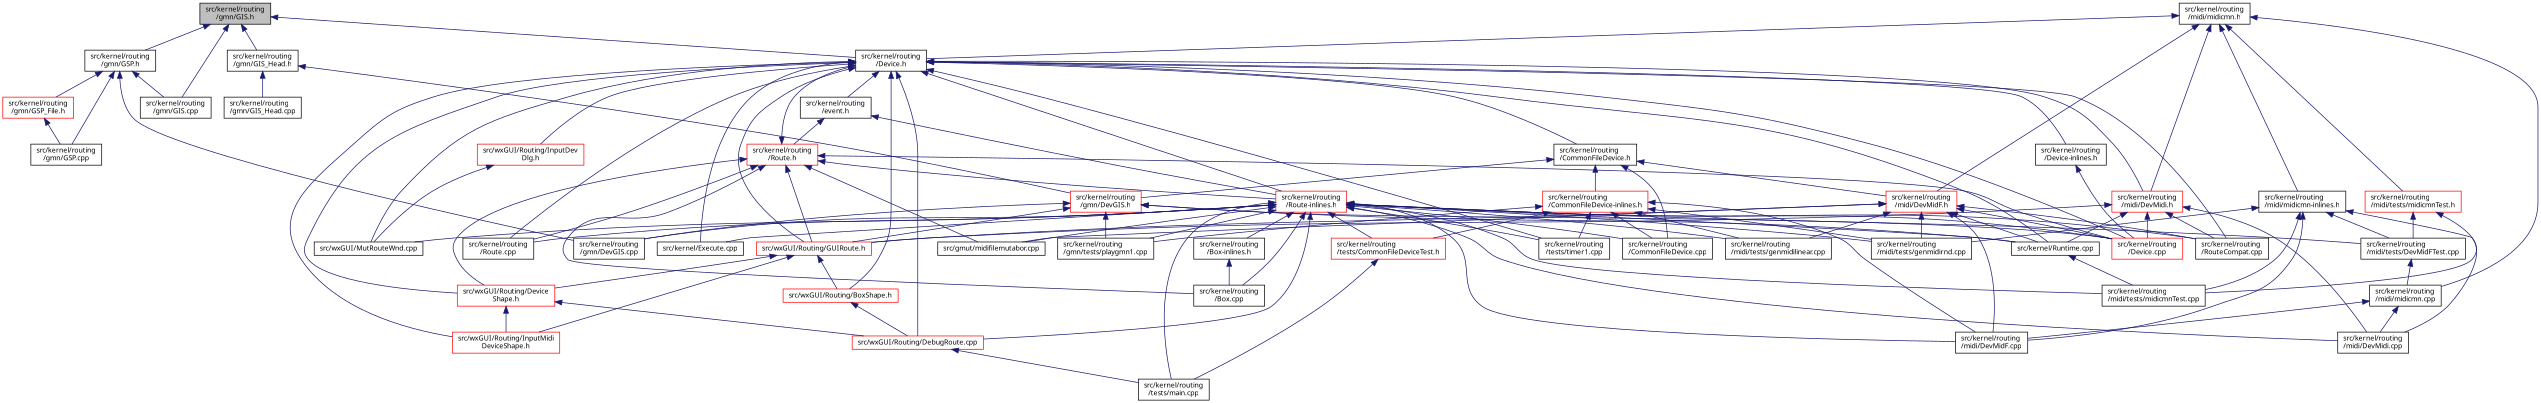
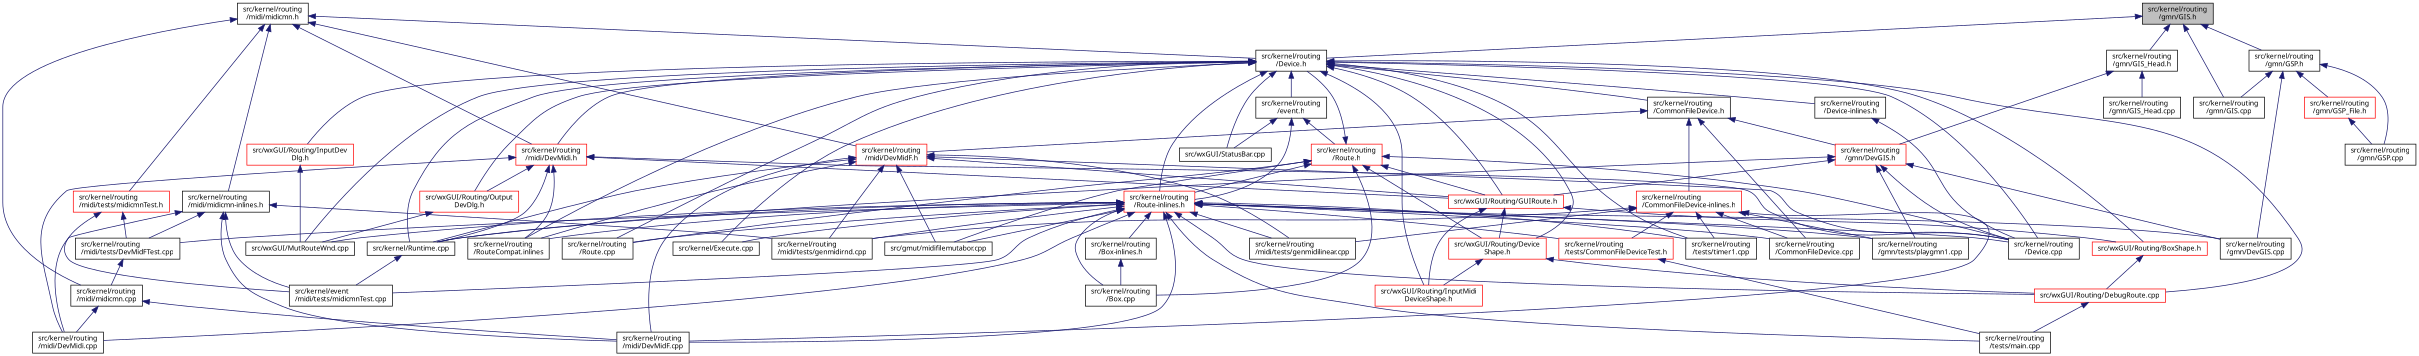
node "src/wxGUI/StatusBar.cpp": added
node "src/wxGUI/Routing/Output DevDlg.h": added
node "src/kernel/routing /Device.cpp": color red -> black
node "src/kernel/routing /RouteCompat.cpp": label "src/kernel/routing /RouteCompat.cpp" -> "src/kernel/routing /RouteCompat.inlines"
node "src/kernel/routing /midi/tests/midicmnTest.cpp": label "src/kernel/routing /midi/tests/midicmnTest.cpp" -> "src/kernel/event /midi/tests/midicmnTest.cpp"
